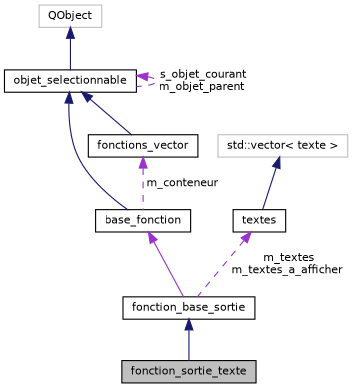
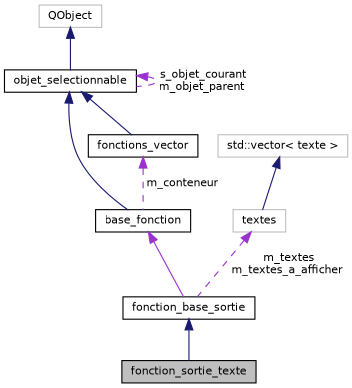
node "textes": color black -> grey75
